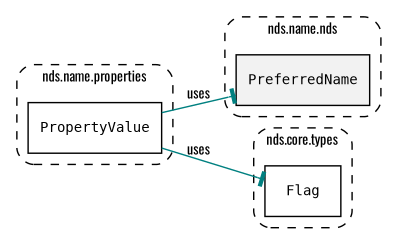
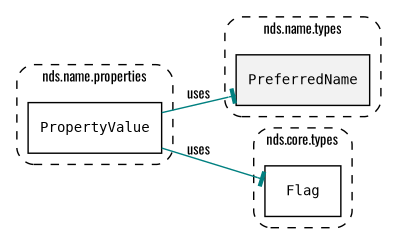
cluster "nds.name.nds": label "nds.name.nds" -> "nds.name.types"
